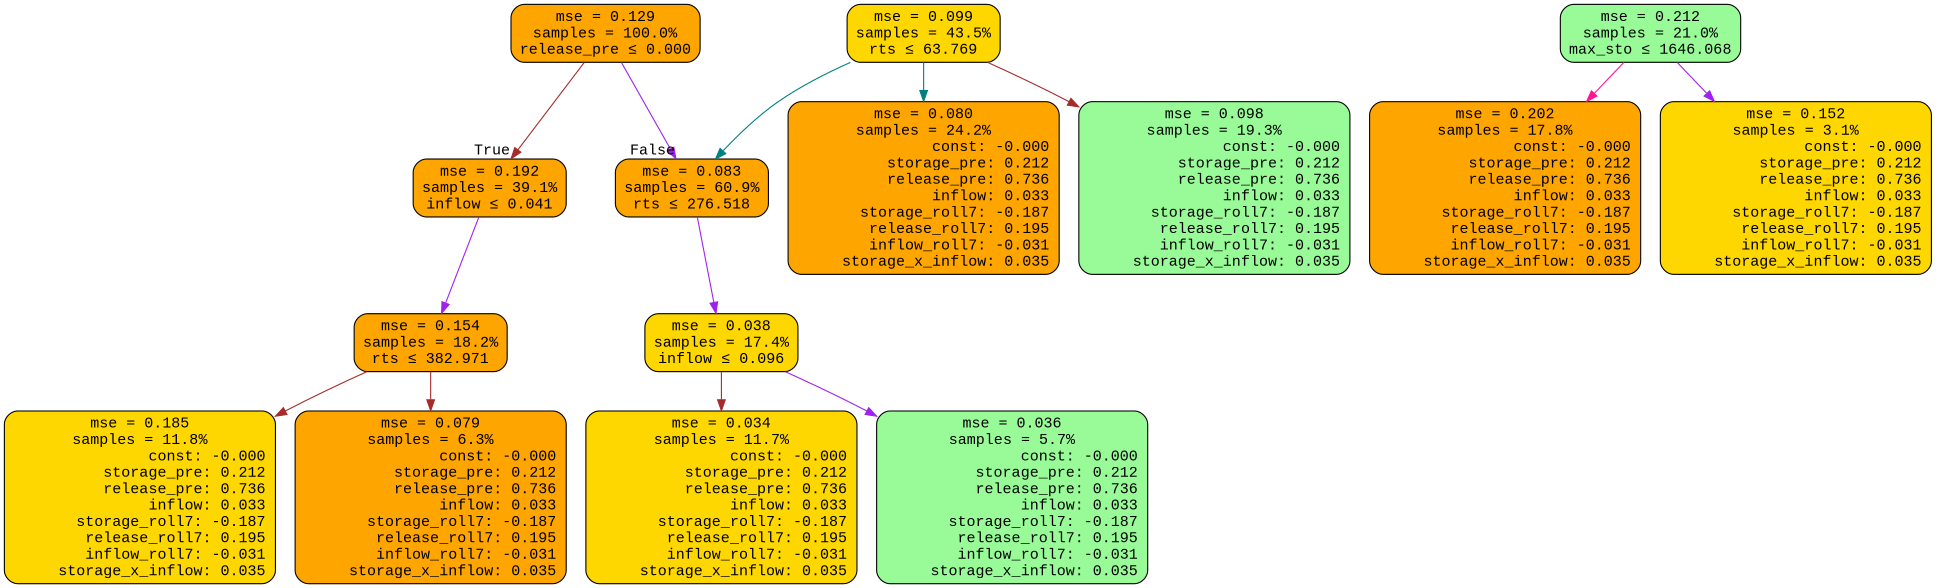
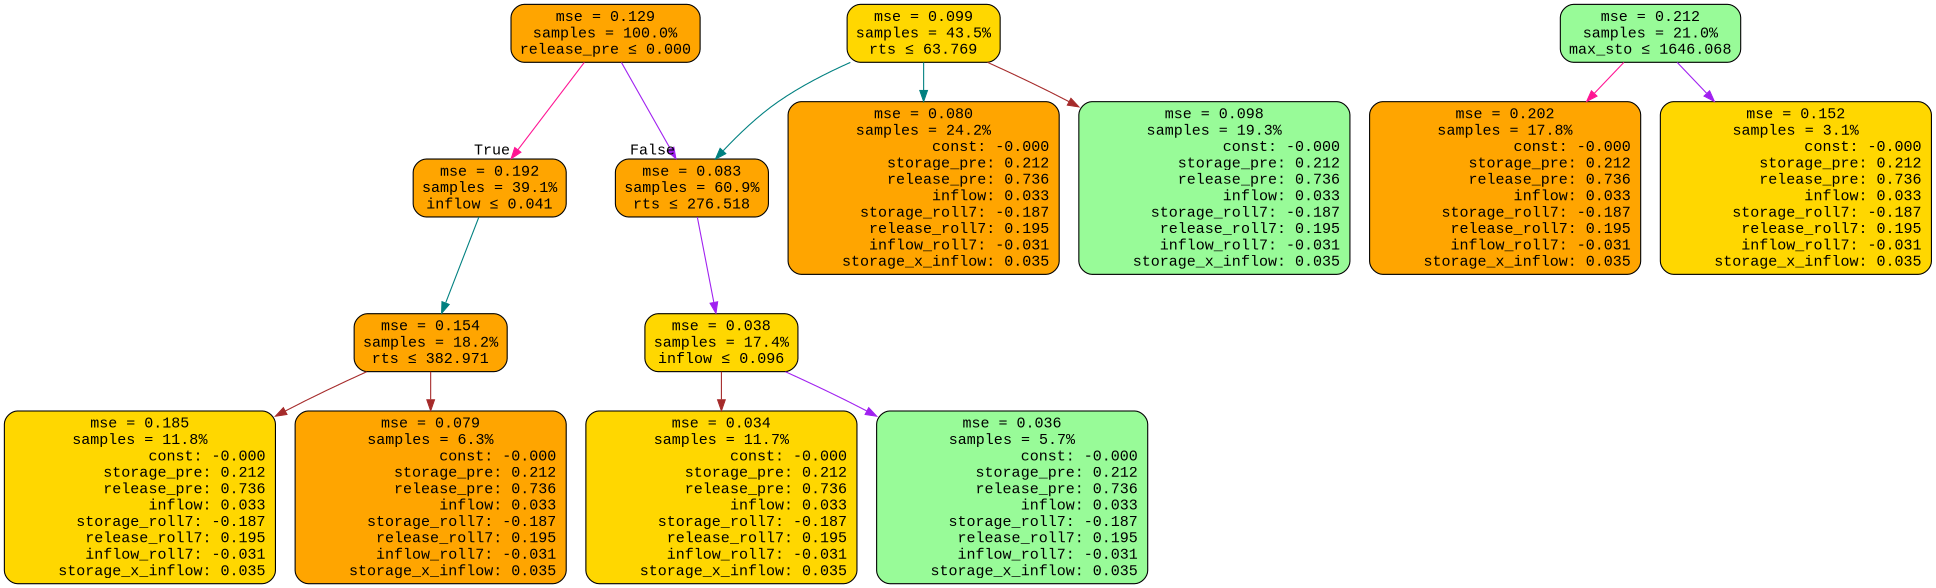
edge "mse = 0.129 samples = 100.0% release_pre ≤ 0.000" -> "mse = 0.192 samples = 39.1% inflow ≤ 0.041": color brown -> deeppink
edge "mse = 0.192 samples = 39.1% inflow ≤ 0.041" -> "mse = 0.154 samples = 18.2% rts ≤ 382.971": color purple -> teal
